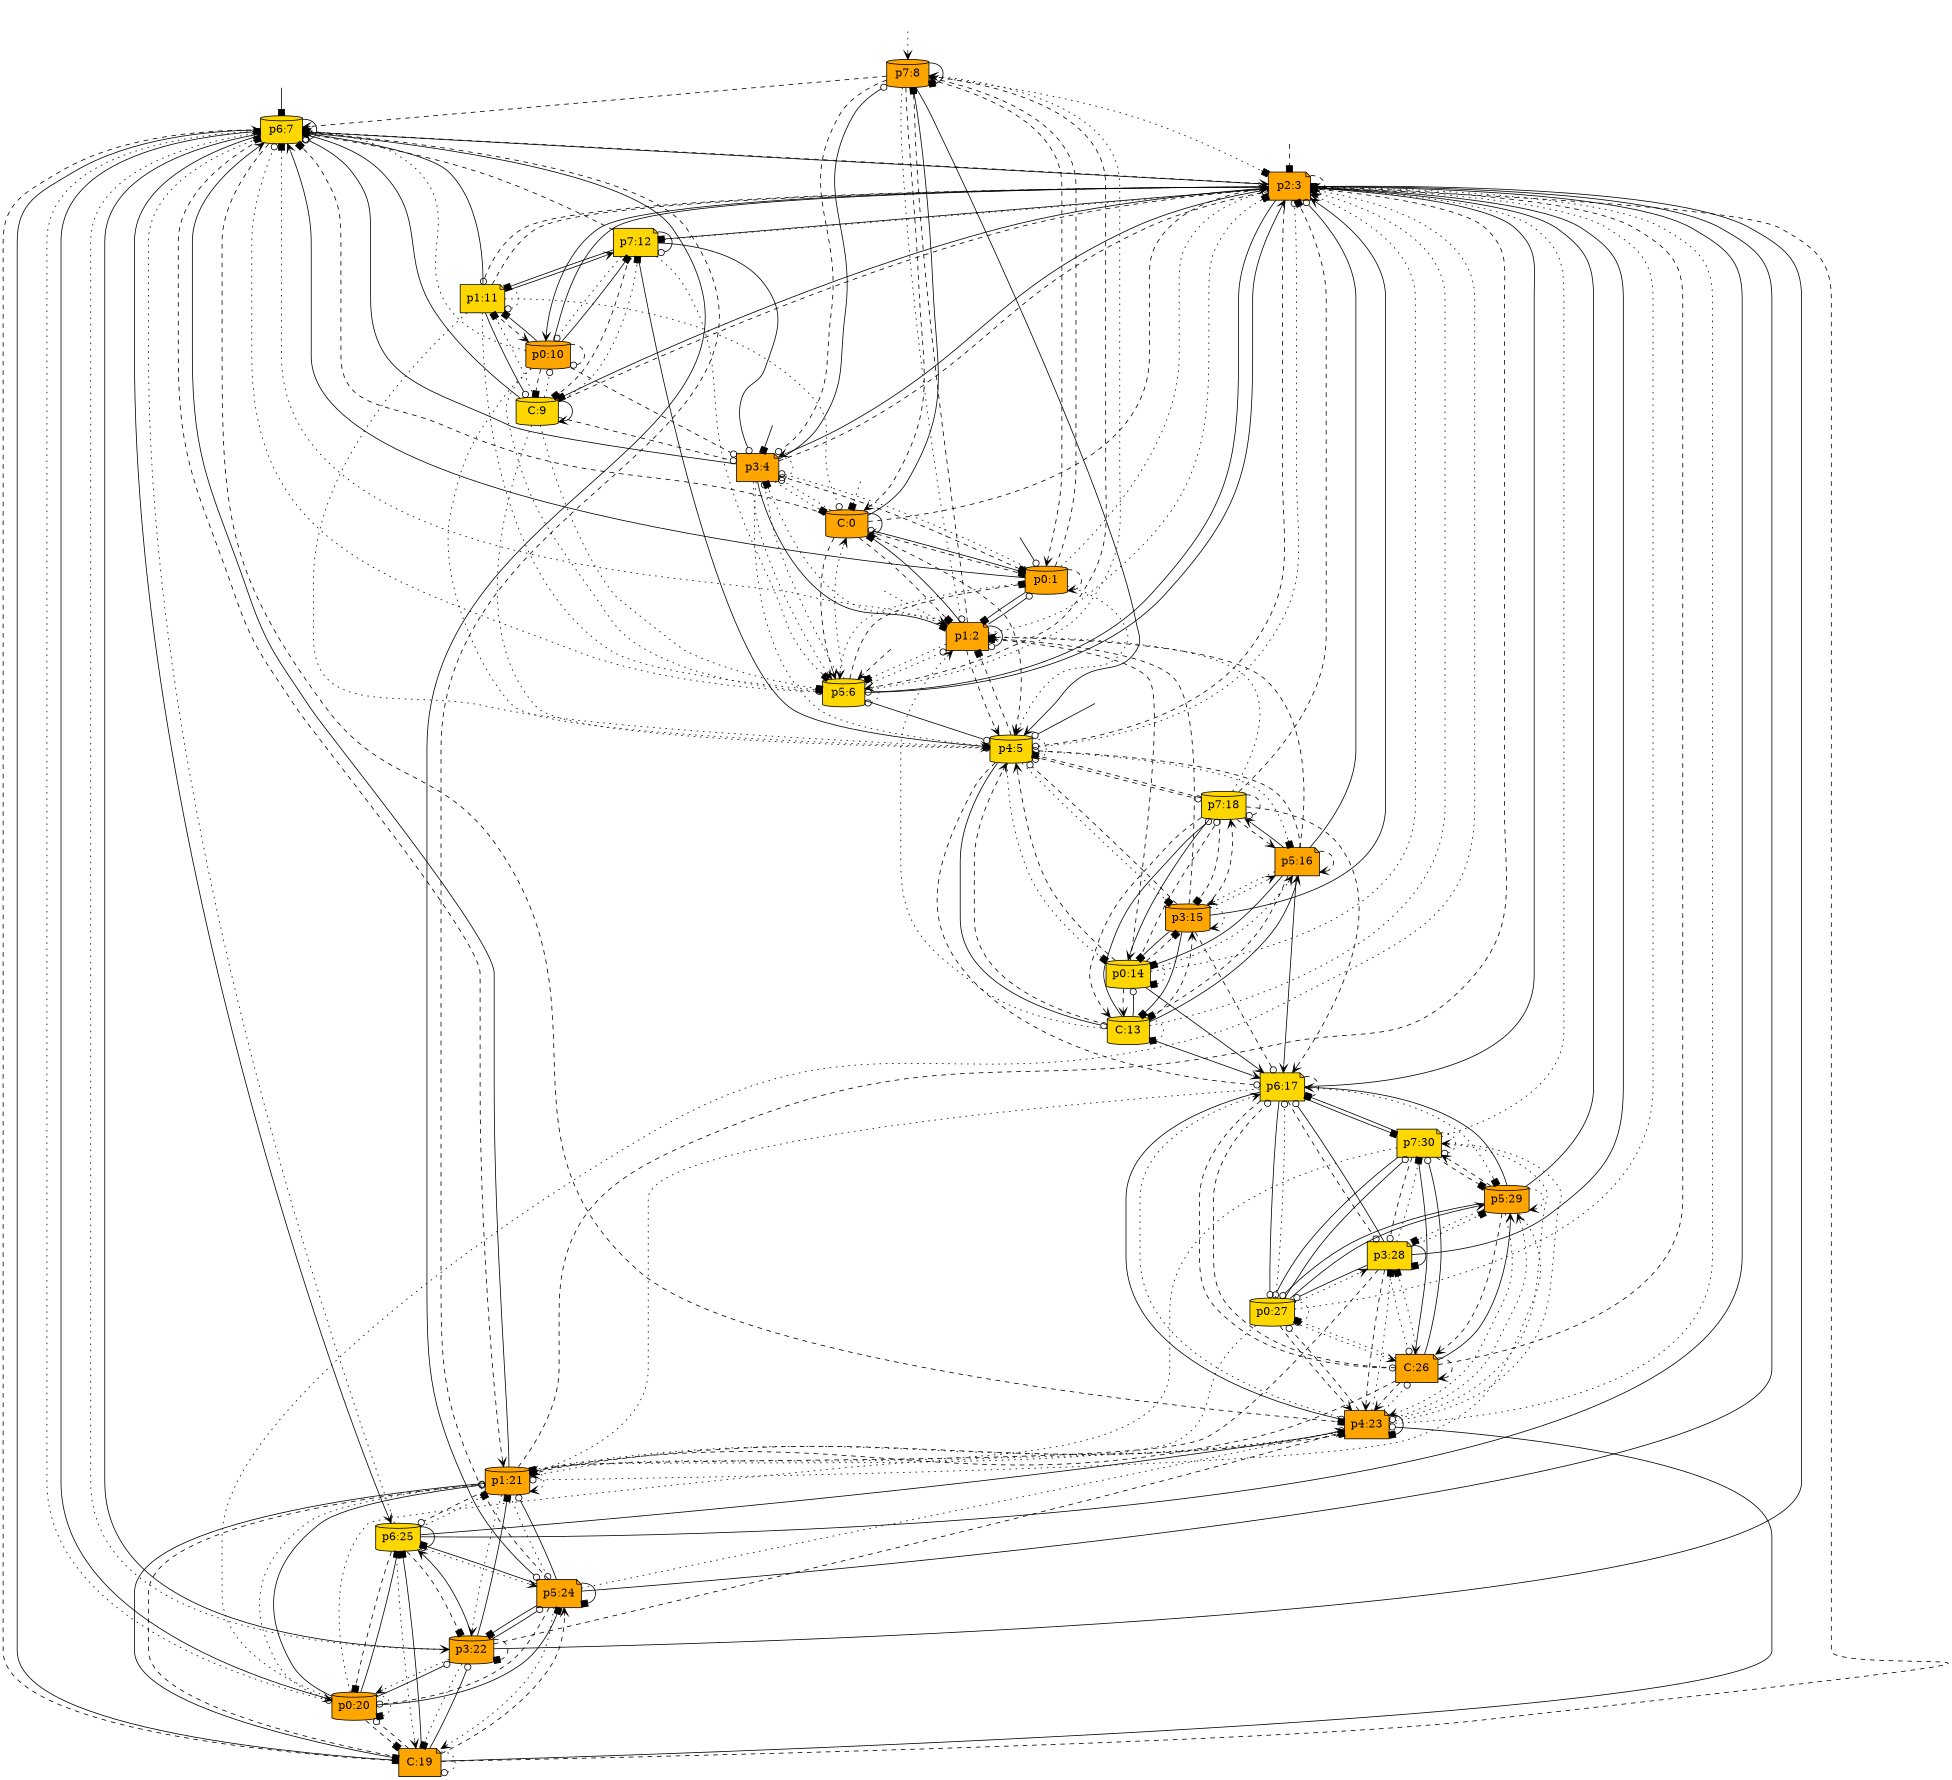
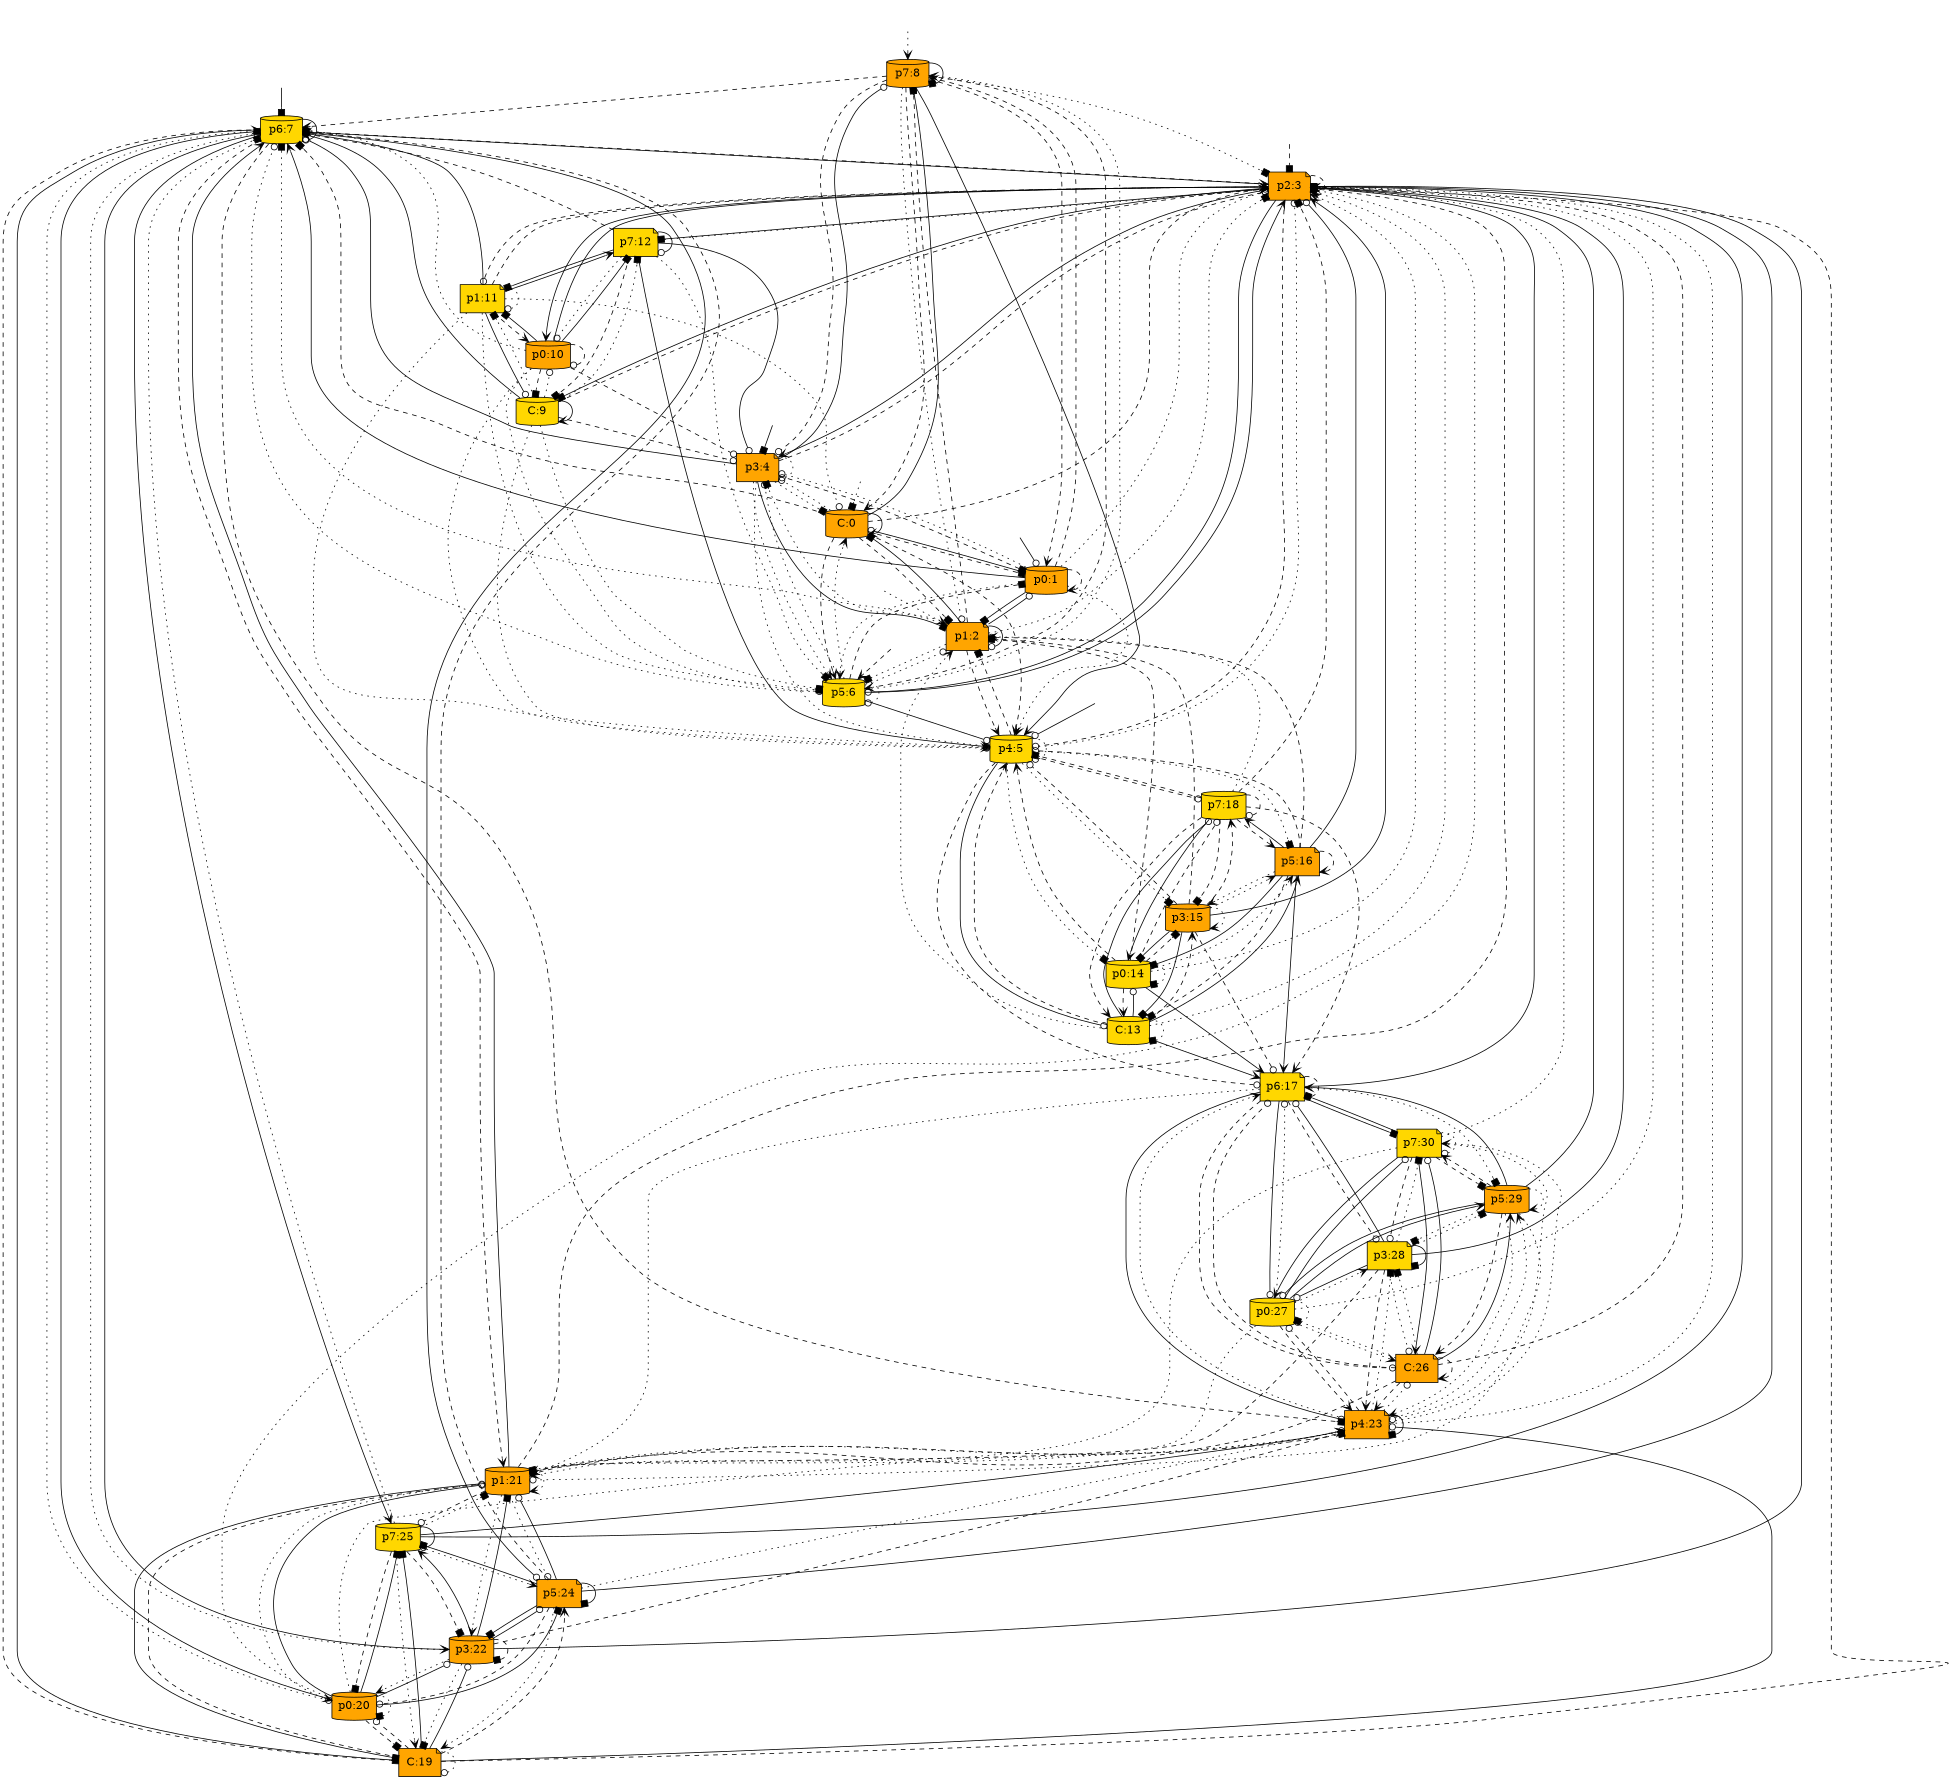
edge "p7:30" -> "p0:27": arrowhead odot -> vee
node "p6:25": label "p6:25" -> "p7:25"
